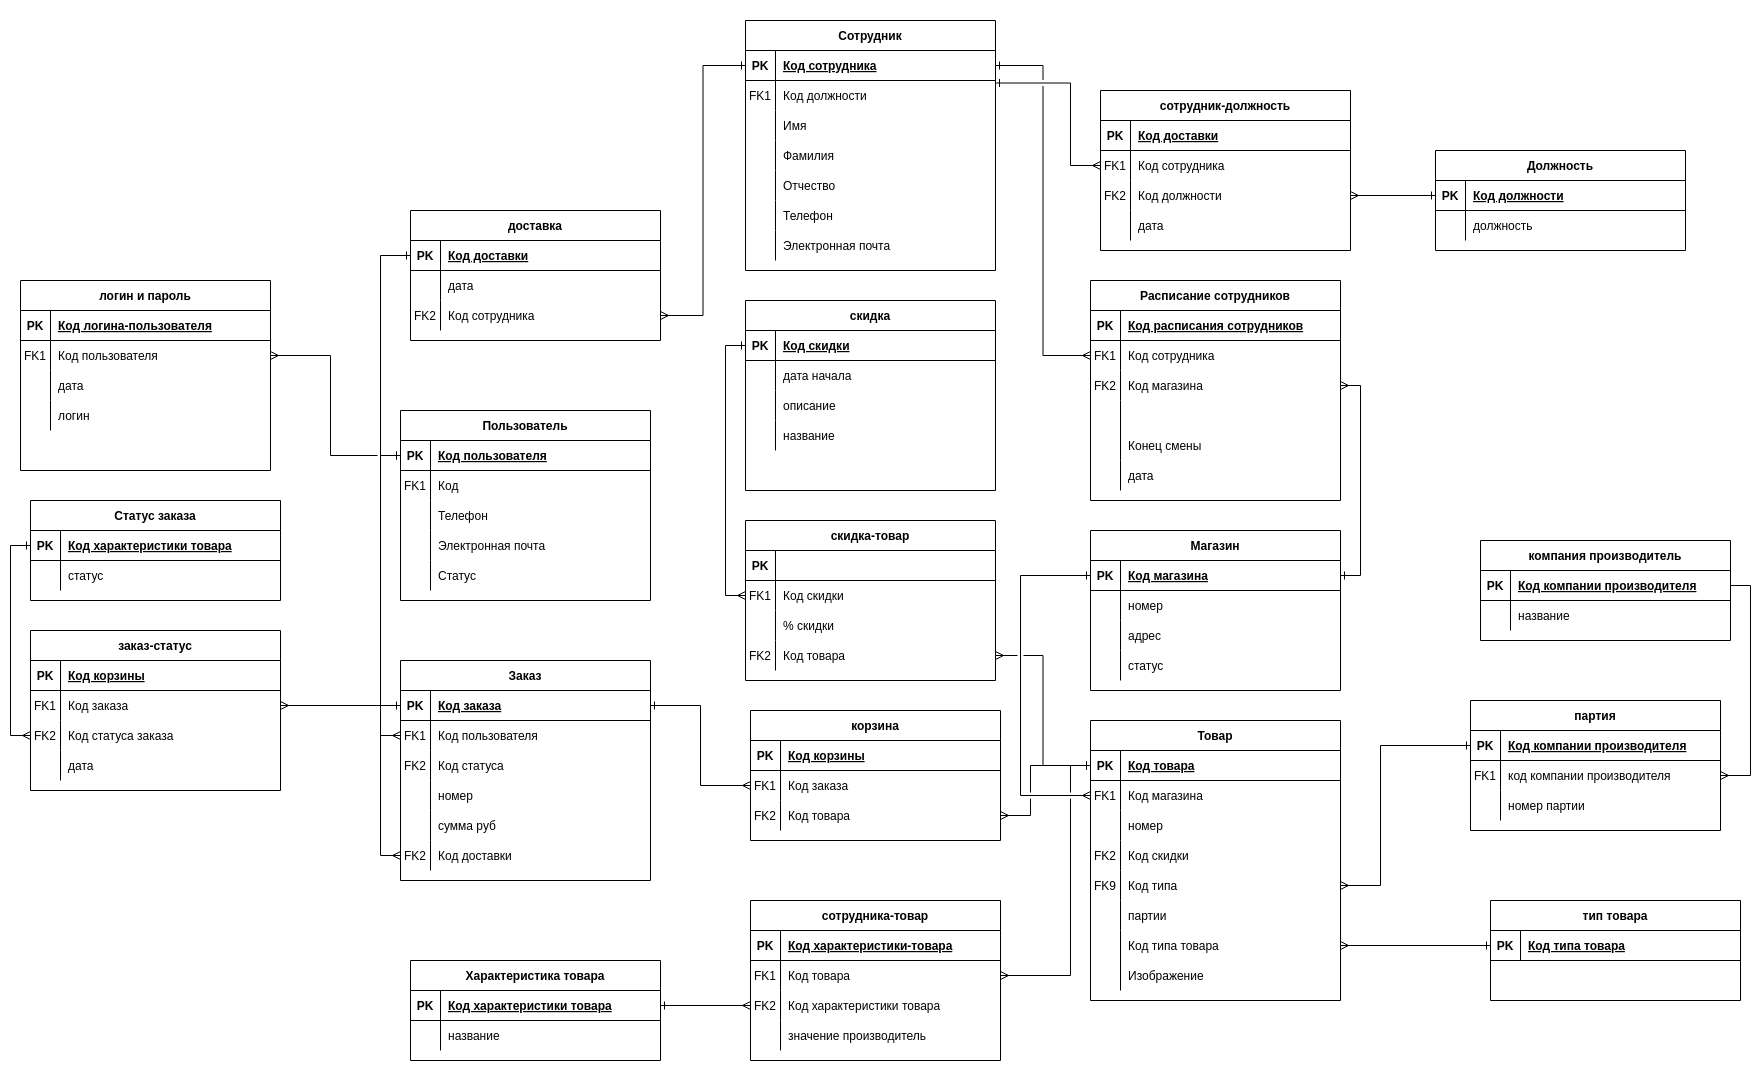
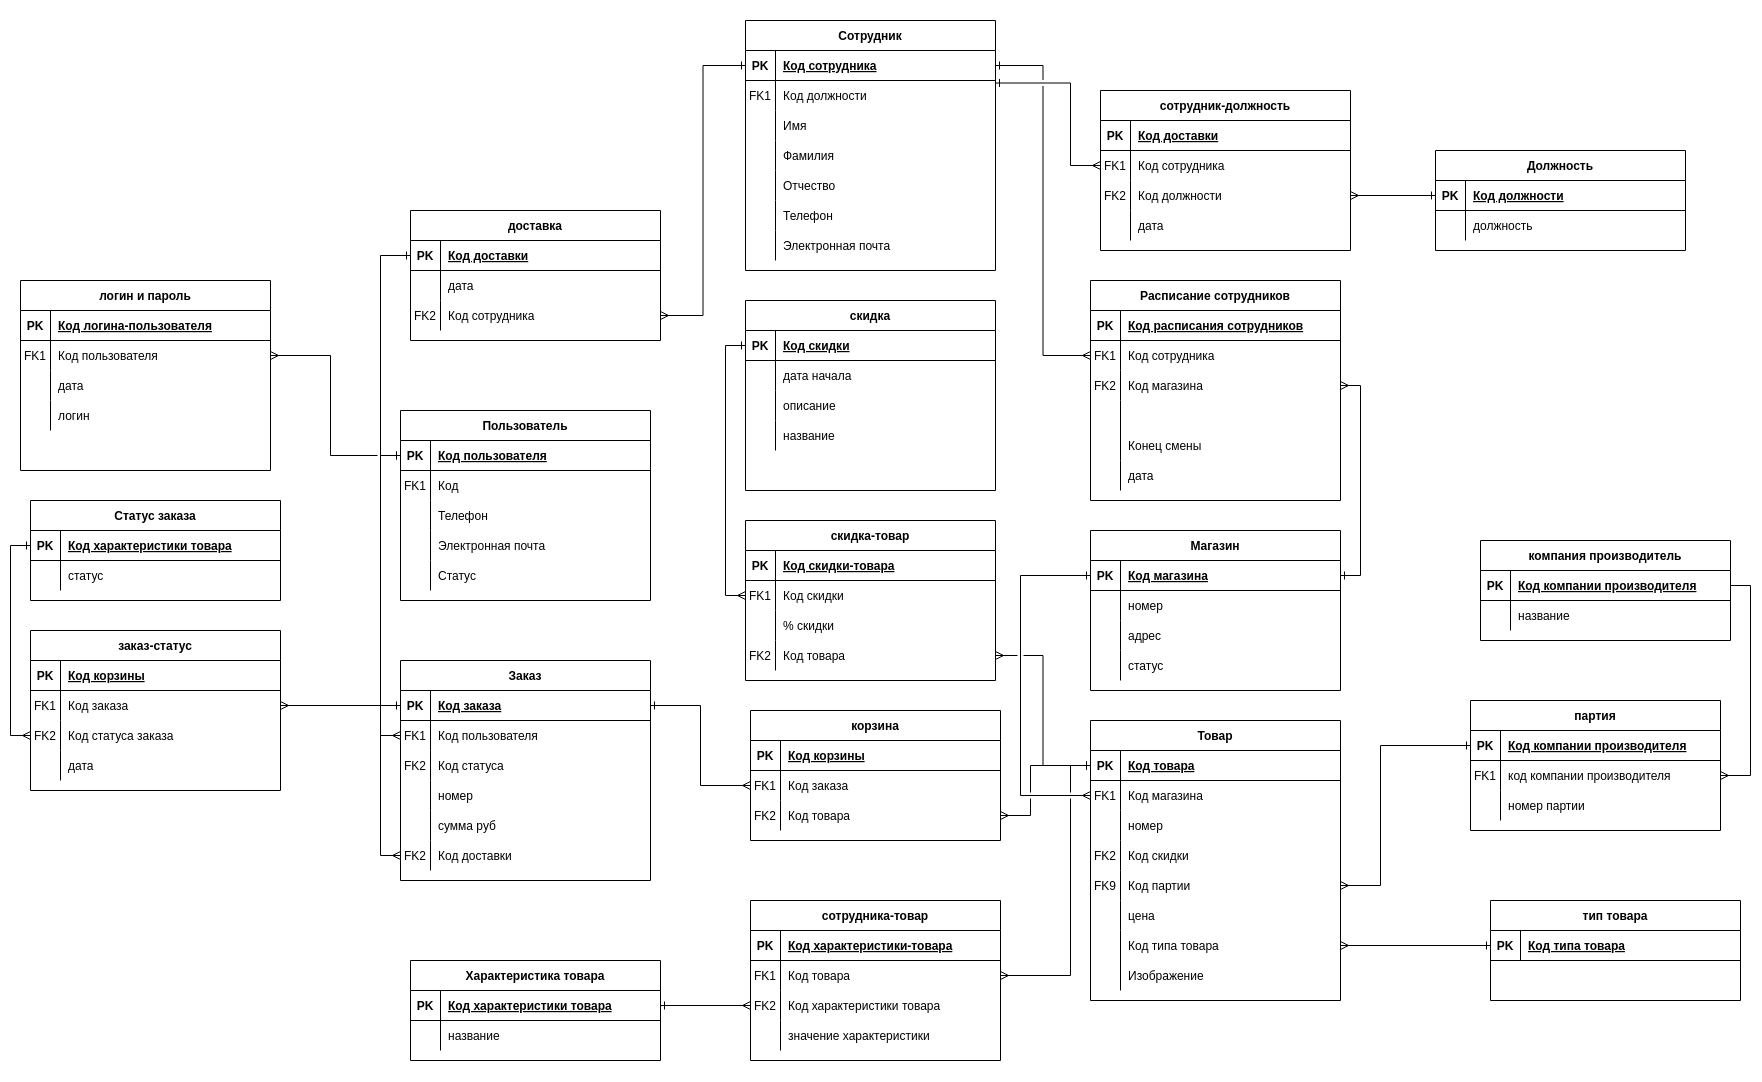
node "Код скидки-товара": added
node "Код типа": label "Код типа" -> "Код партии"
node "партии": label "партии" -> "цена"
node "значение производитель": label "значение производитель" -> "значение характеристики"
